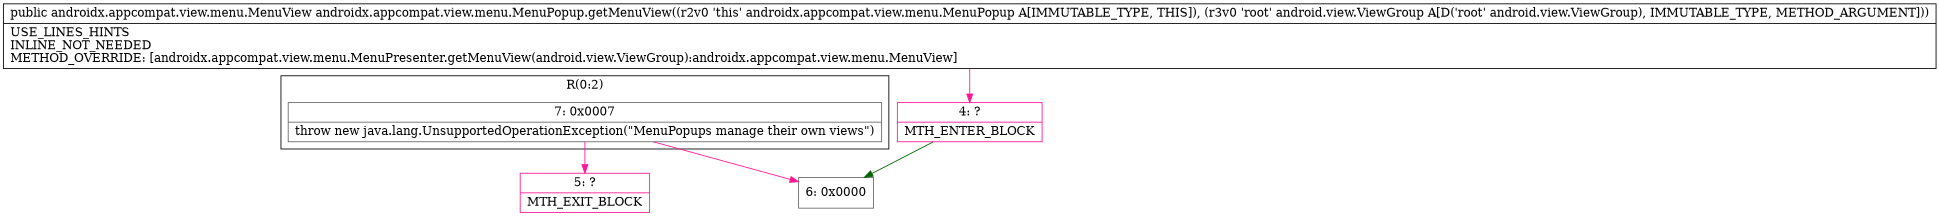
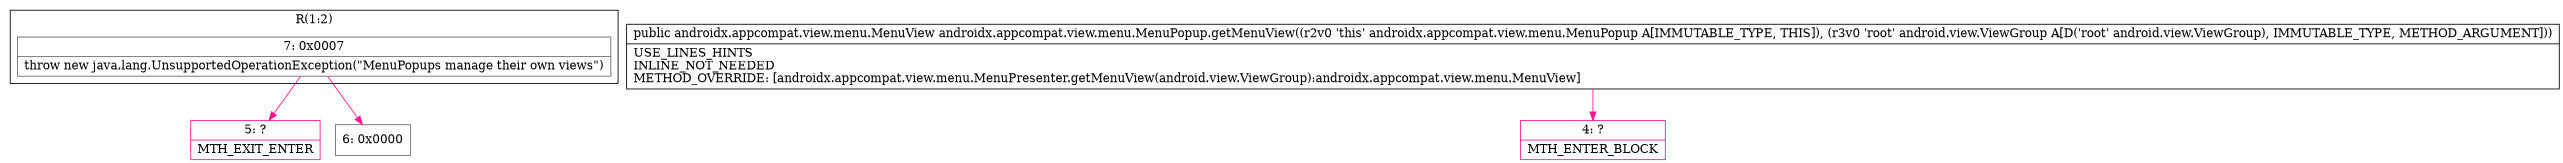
cluster "R(0:2)": label "R(0:2)" -> "R(1:2)"
edge "4: ?" -> "6: 0x0000": removed
node "5: ?": text "MTH_EXIT_BLOCK" -> "MTH_EXIT_ENTER"
